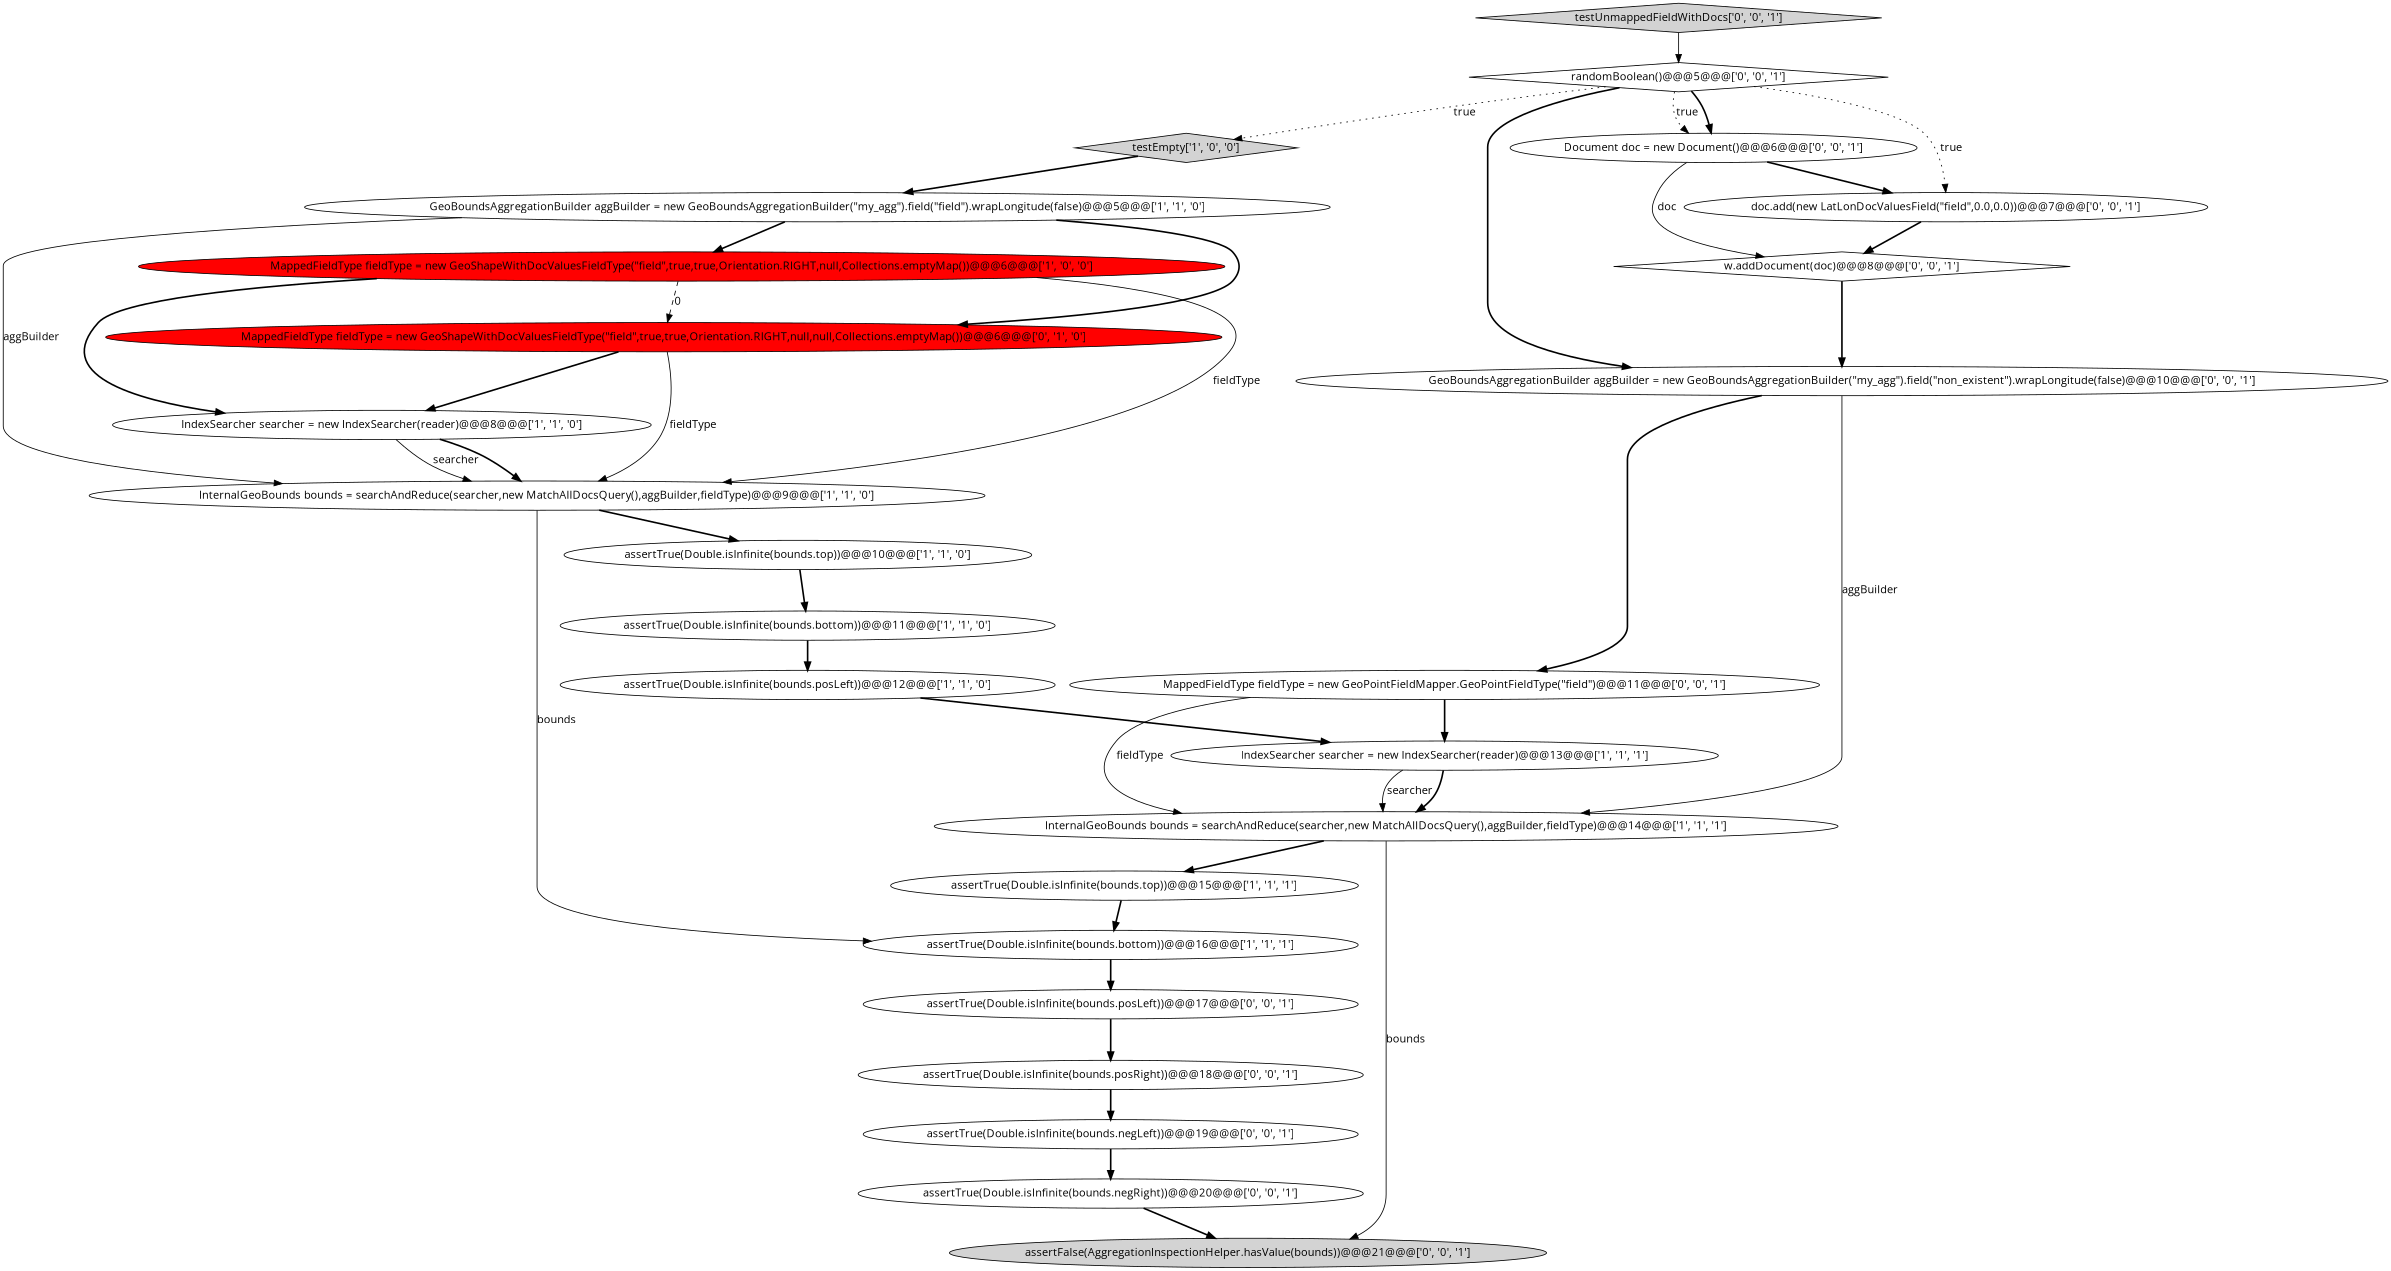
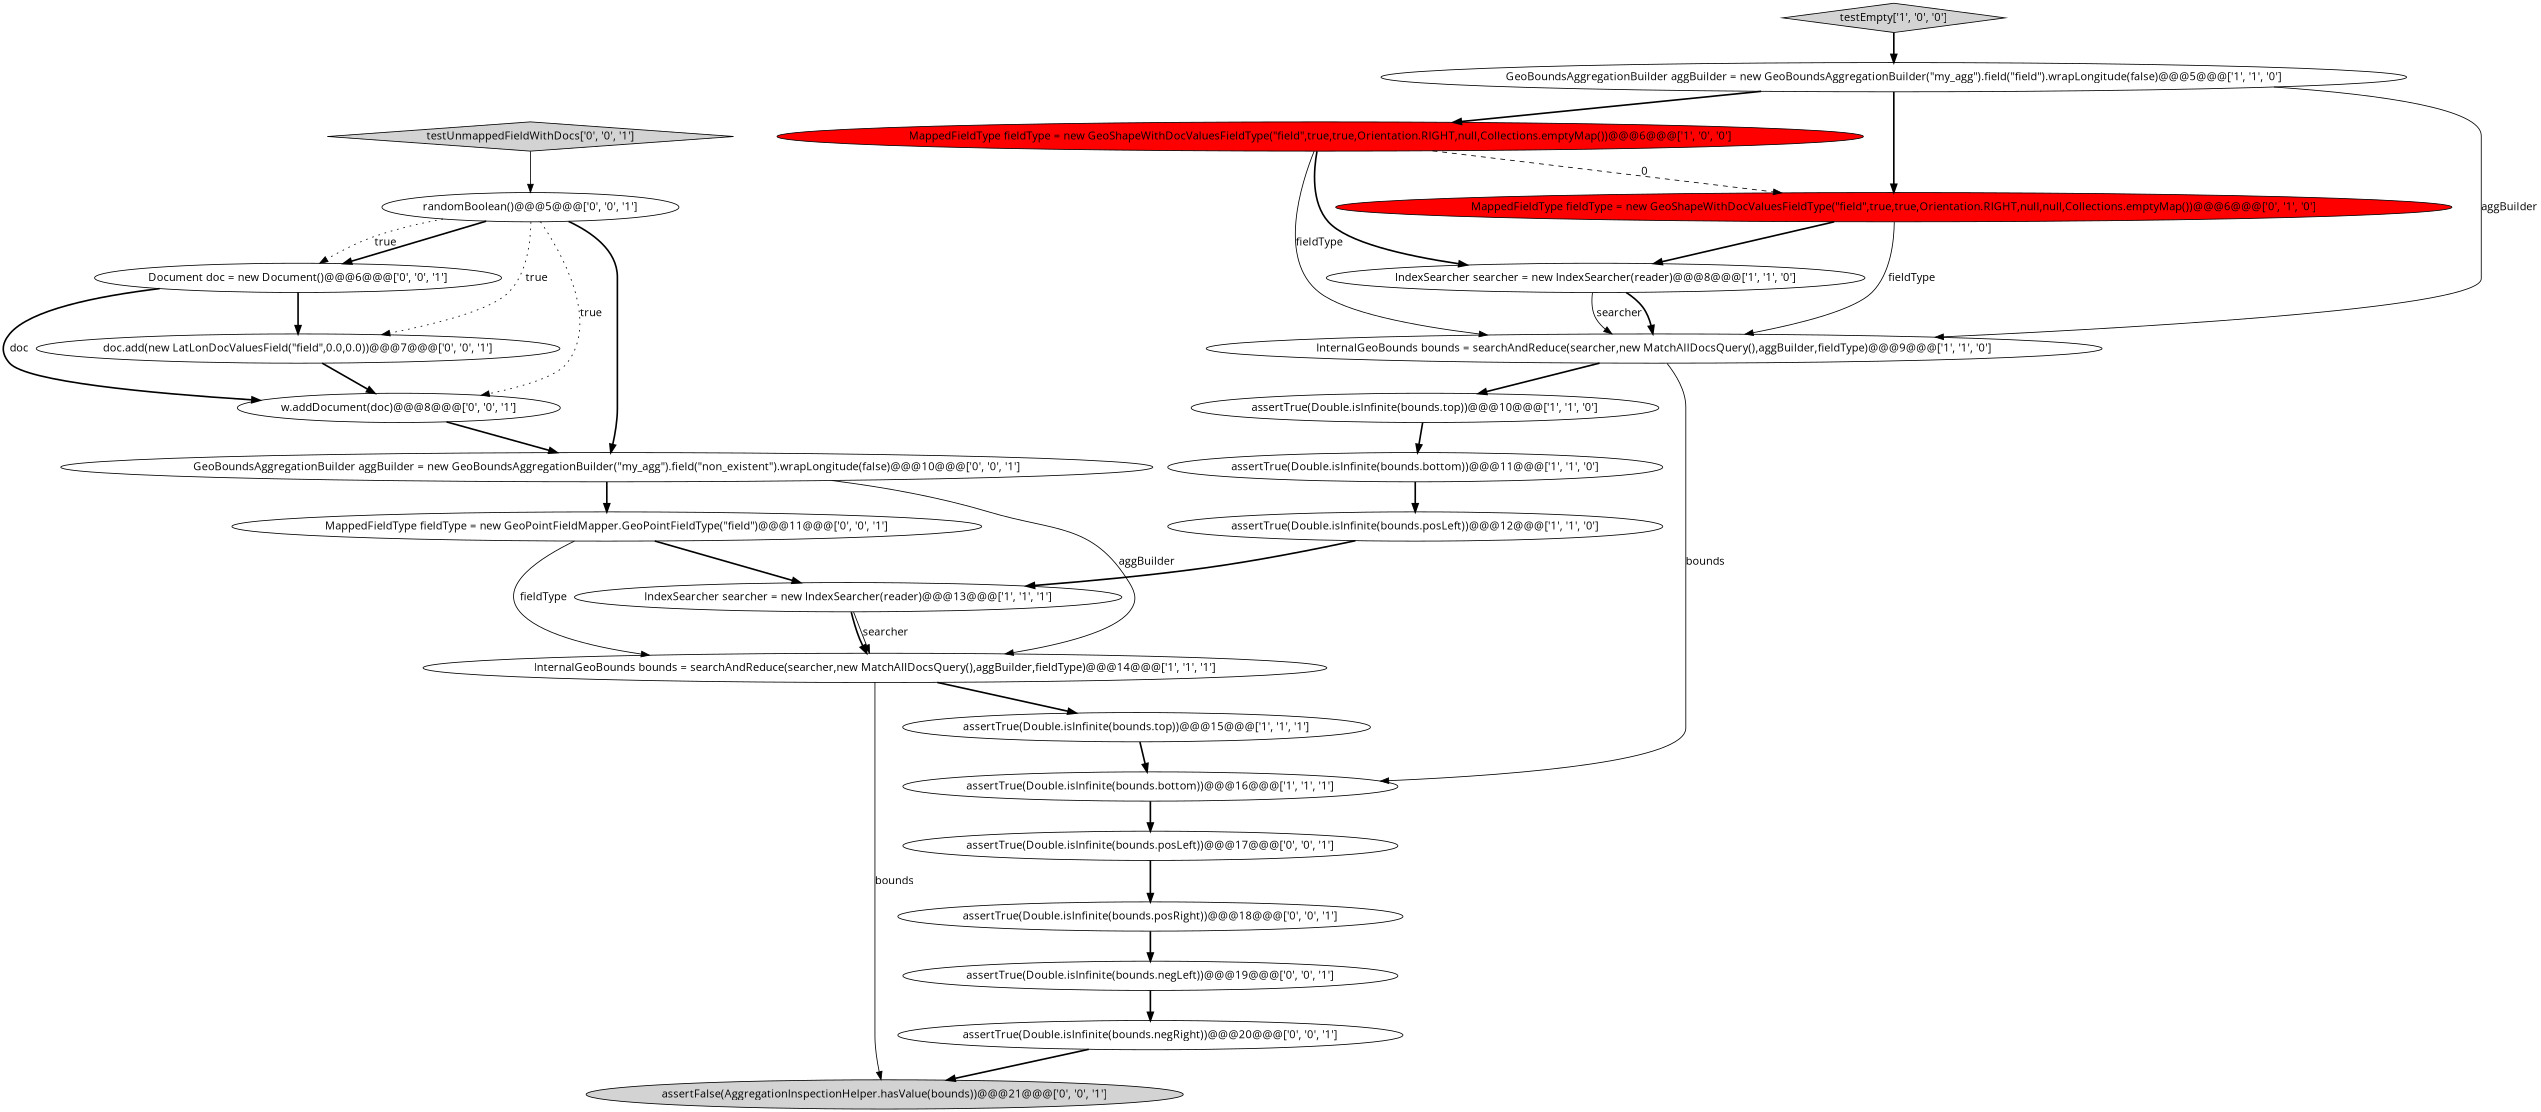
node "randomBoolean()@@@5@@@['0', '0', '1']": shape diamond -> ellipse
edge "randomBoolean()@@@5@@@['0', '0', '1']" -> "testEmpty['1', '0', '0']": now "randomBoolean()@@@5@@@['0', '0', '1']" -> "w.addDocument(doc)@@@8@@@['0', '0', '1']"
edge "Document doc = new Document()@@@6@@@['0', '0', '1']" -> "w.addDocument(doc)@@@8@@@['0', '0', '1']": style solid -> bold
node "w.addDocument(doc)@@@8@@@['0', '0', '1']": shape diamond -> ellipse
